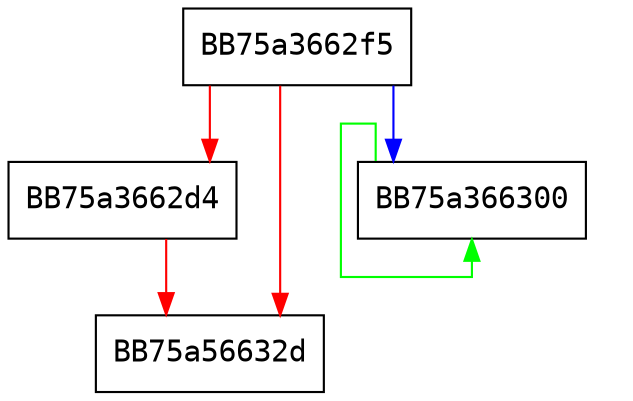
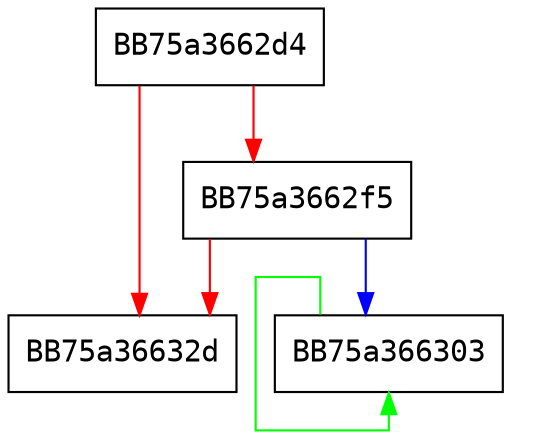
edge "BB75a3662f5" -> "BB75a3662d4": reversed
node "BB75a366300": label "BB75a366300" -> "BB75a366303"
node "BB75a56632d": label "BB75a56632d" -> "BB75a36632d"
